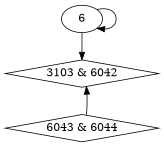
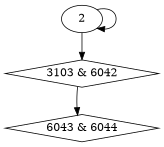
node "6": label "6" -> "2"
edge "6043 & 6044" -> "3103 & 6042": reversed
